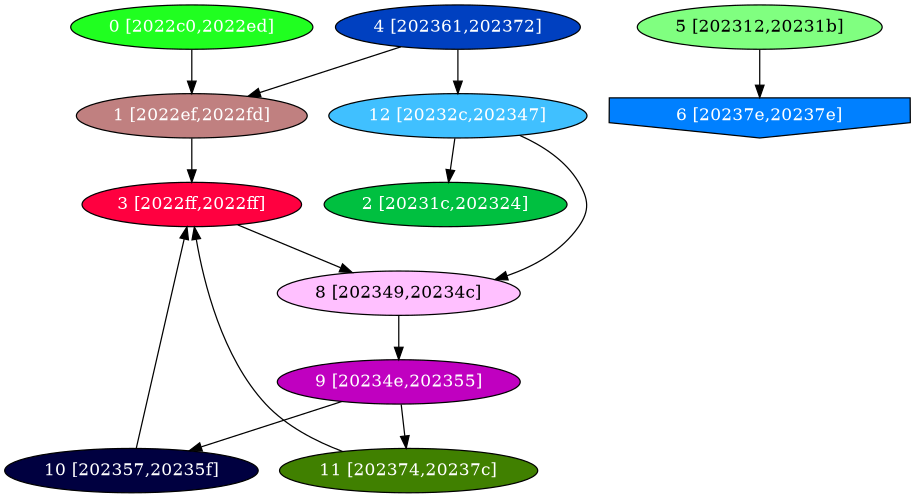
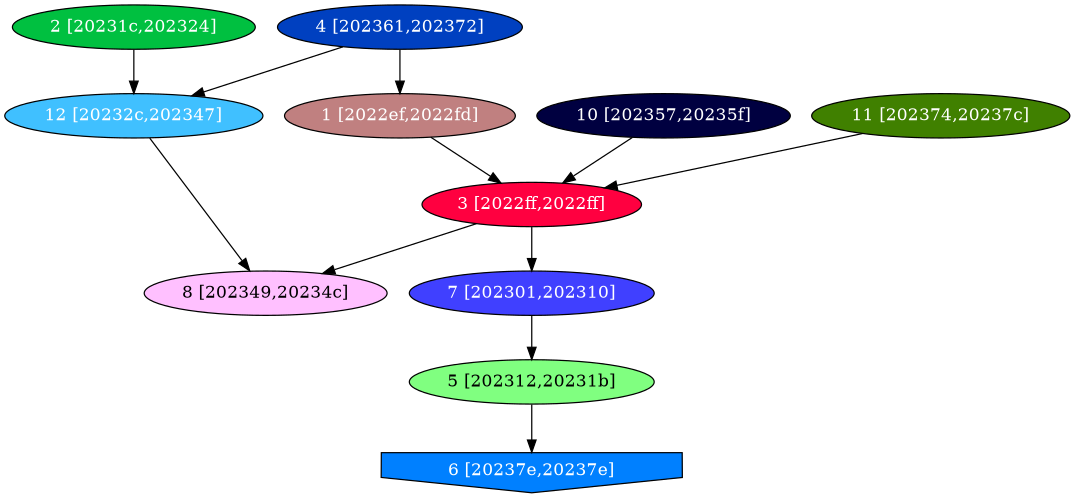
node "0 [2022c0,2022ed]": removed
edge "12 [20232c,202347]" -> "2 [20231c,202324]": reversed
node "7 [202301,202310]": added
node "9 [20234e,202355]": removed
